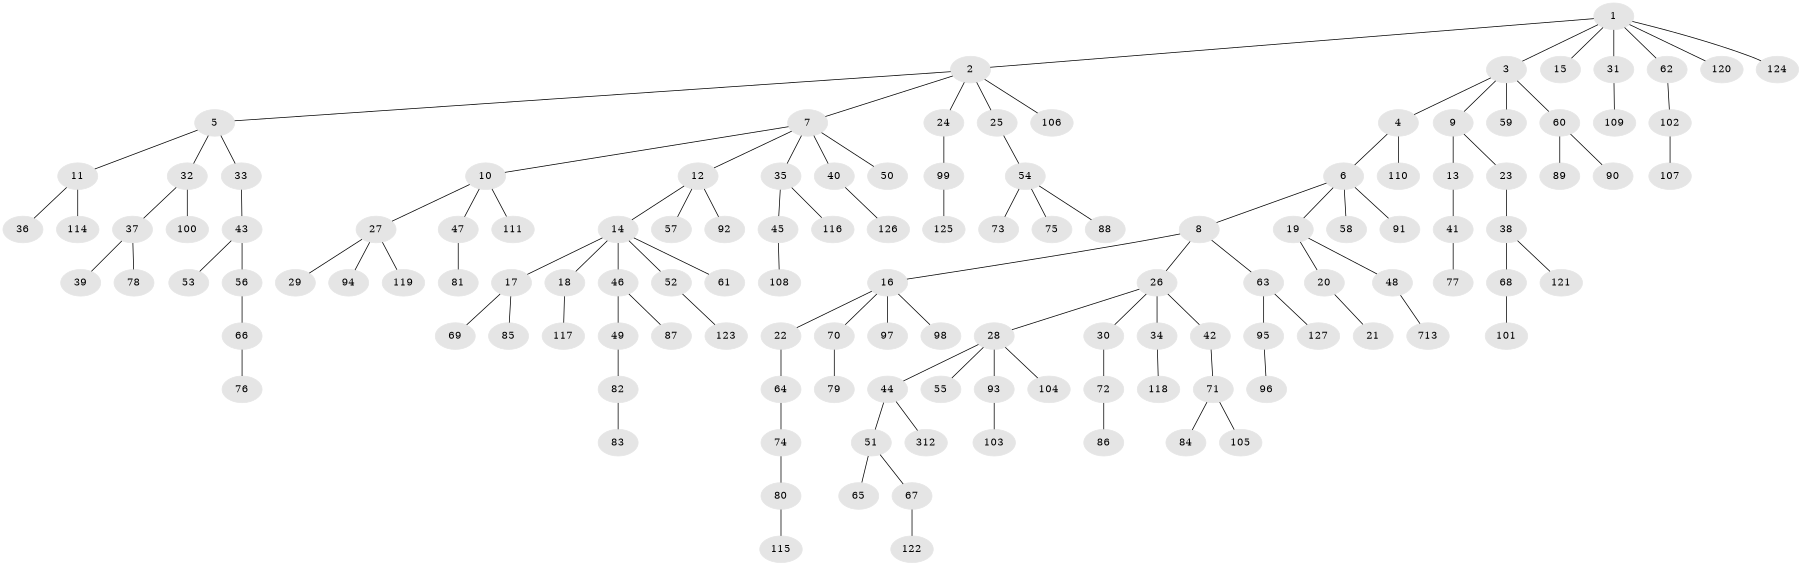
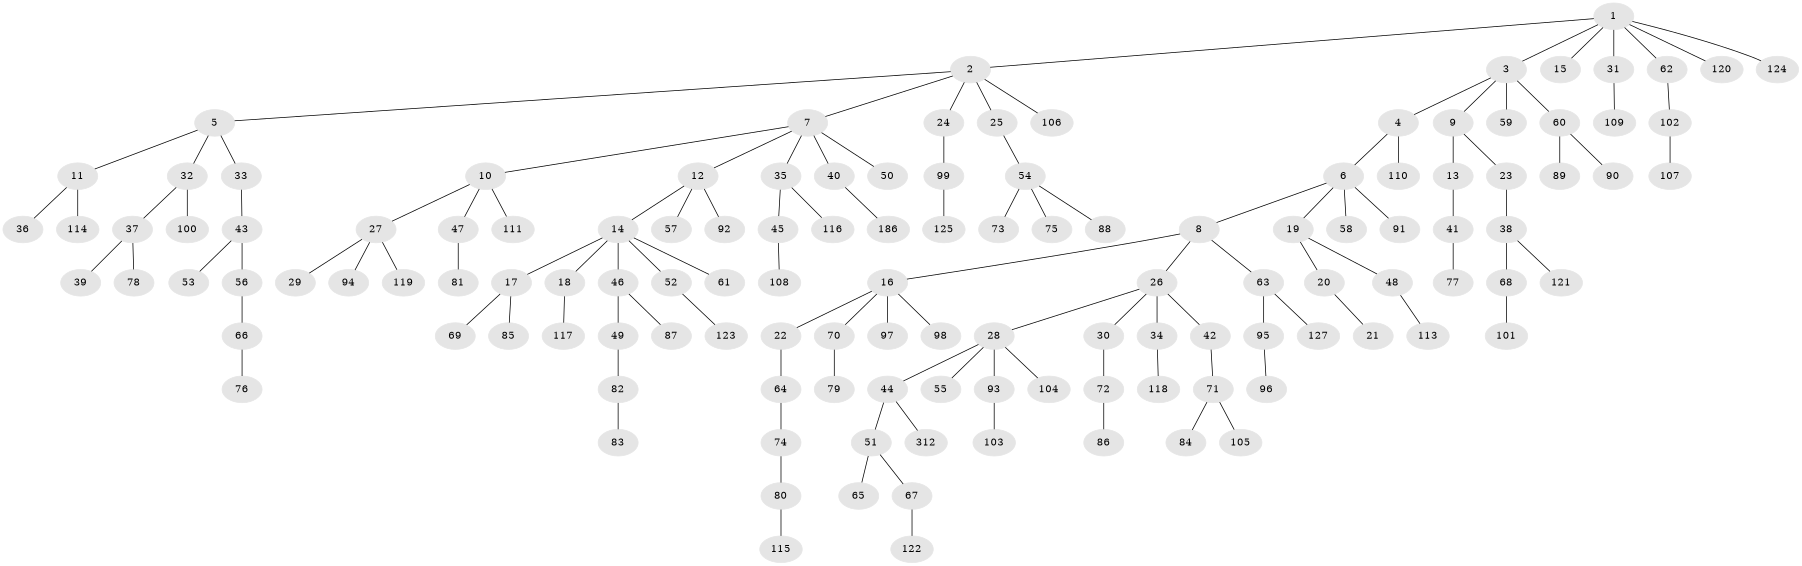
node "126": label "126" -> "186"
node "713": label "713" -> "113"
